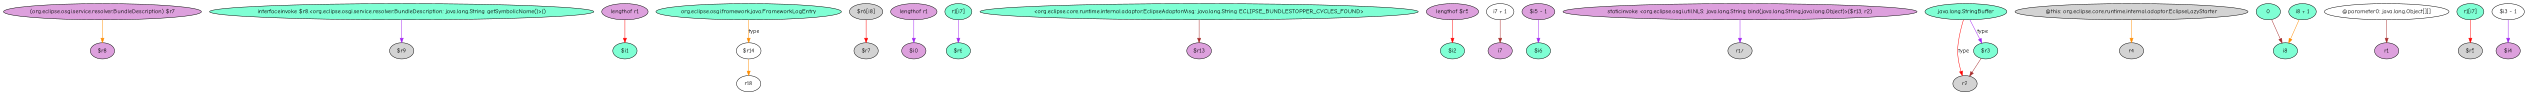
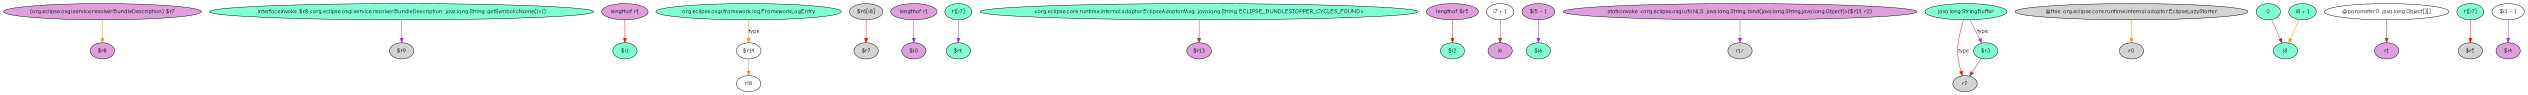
node "org.eclipse.osgi.framework.java.FrameworkLogEntry": label "org.eclipse.osgi.framework.java.FrameworkLogEntry" -> "org.eclipse.osgi.framework.log.FrameworkLogEntry"
node "i7": label "i7" -> "i6"
node "r4": label "r4" -> "r0"
